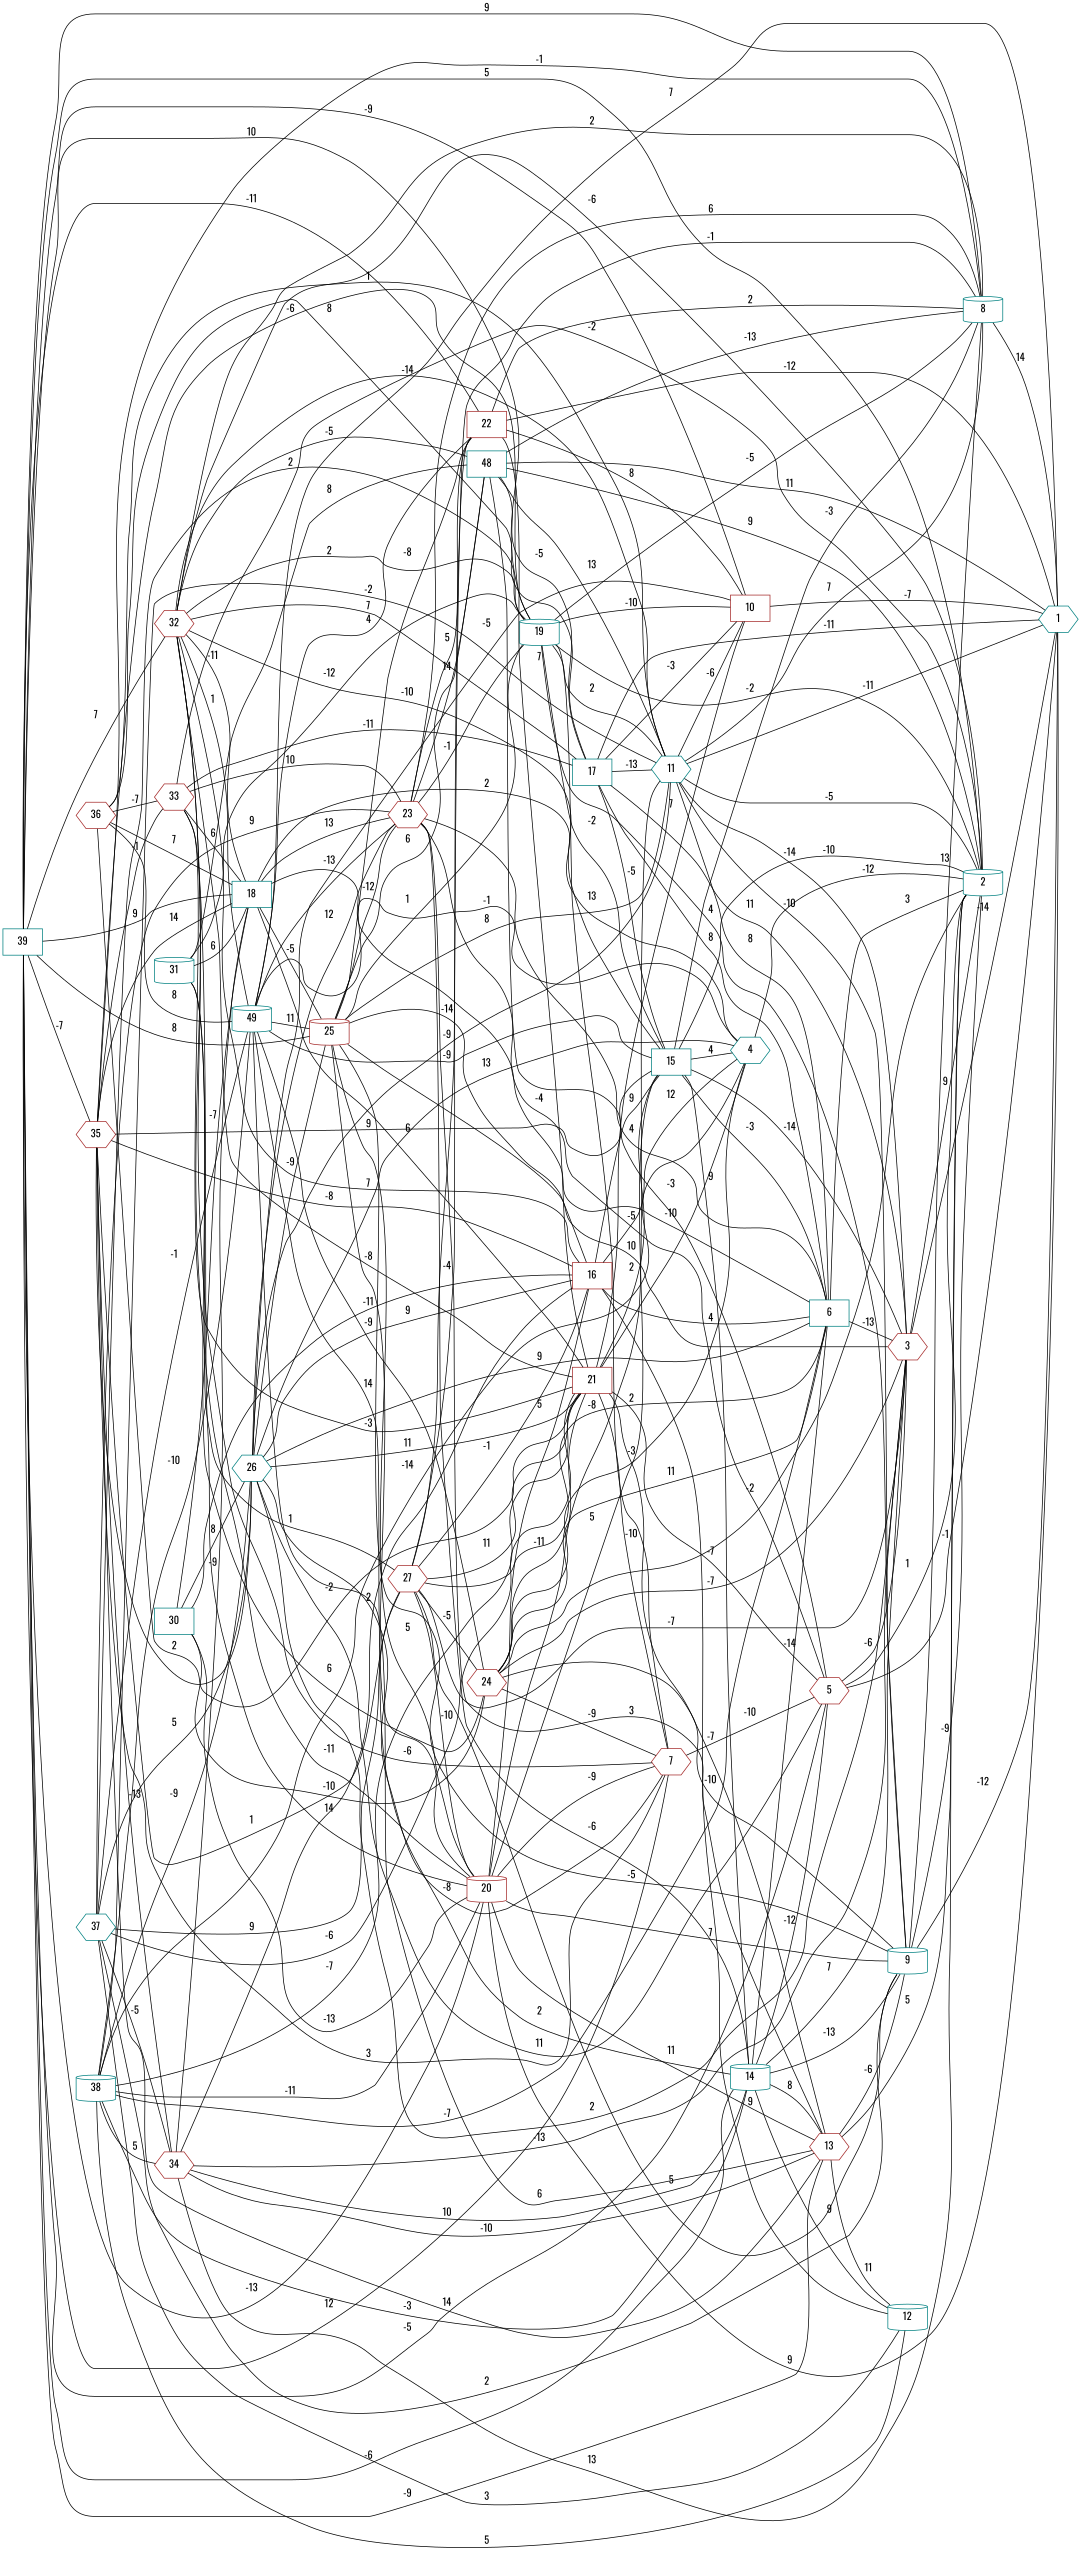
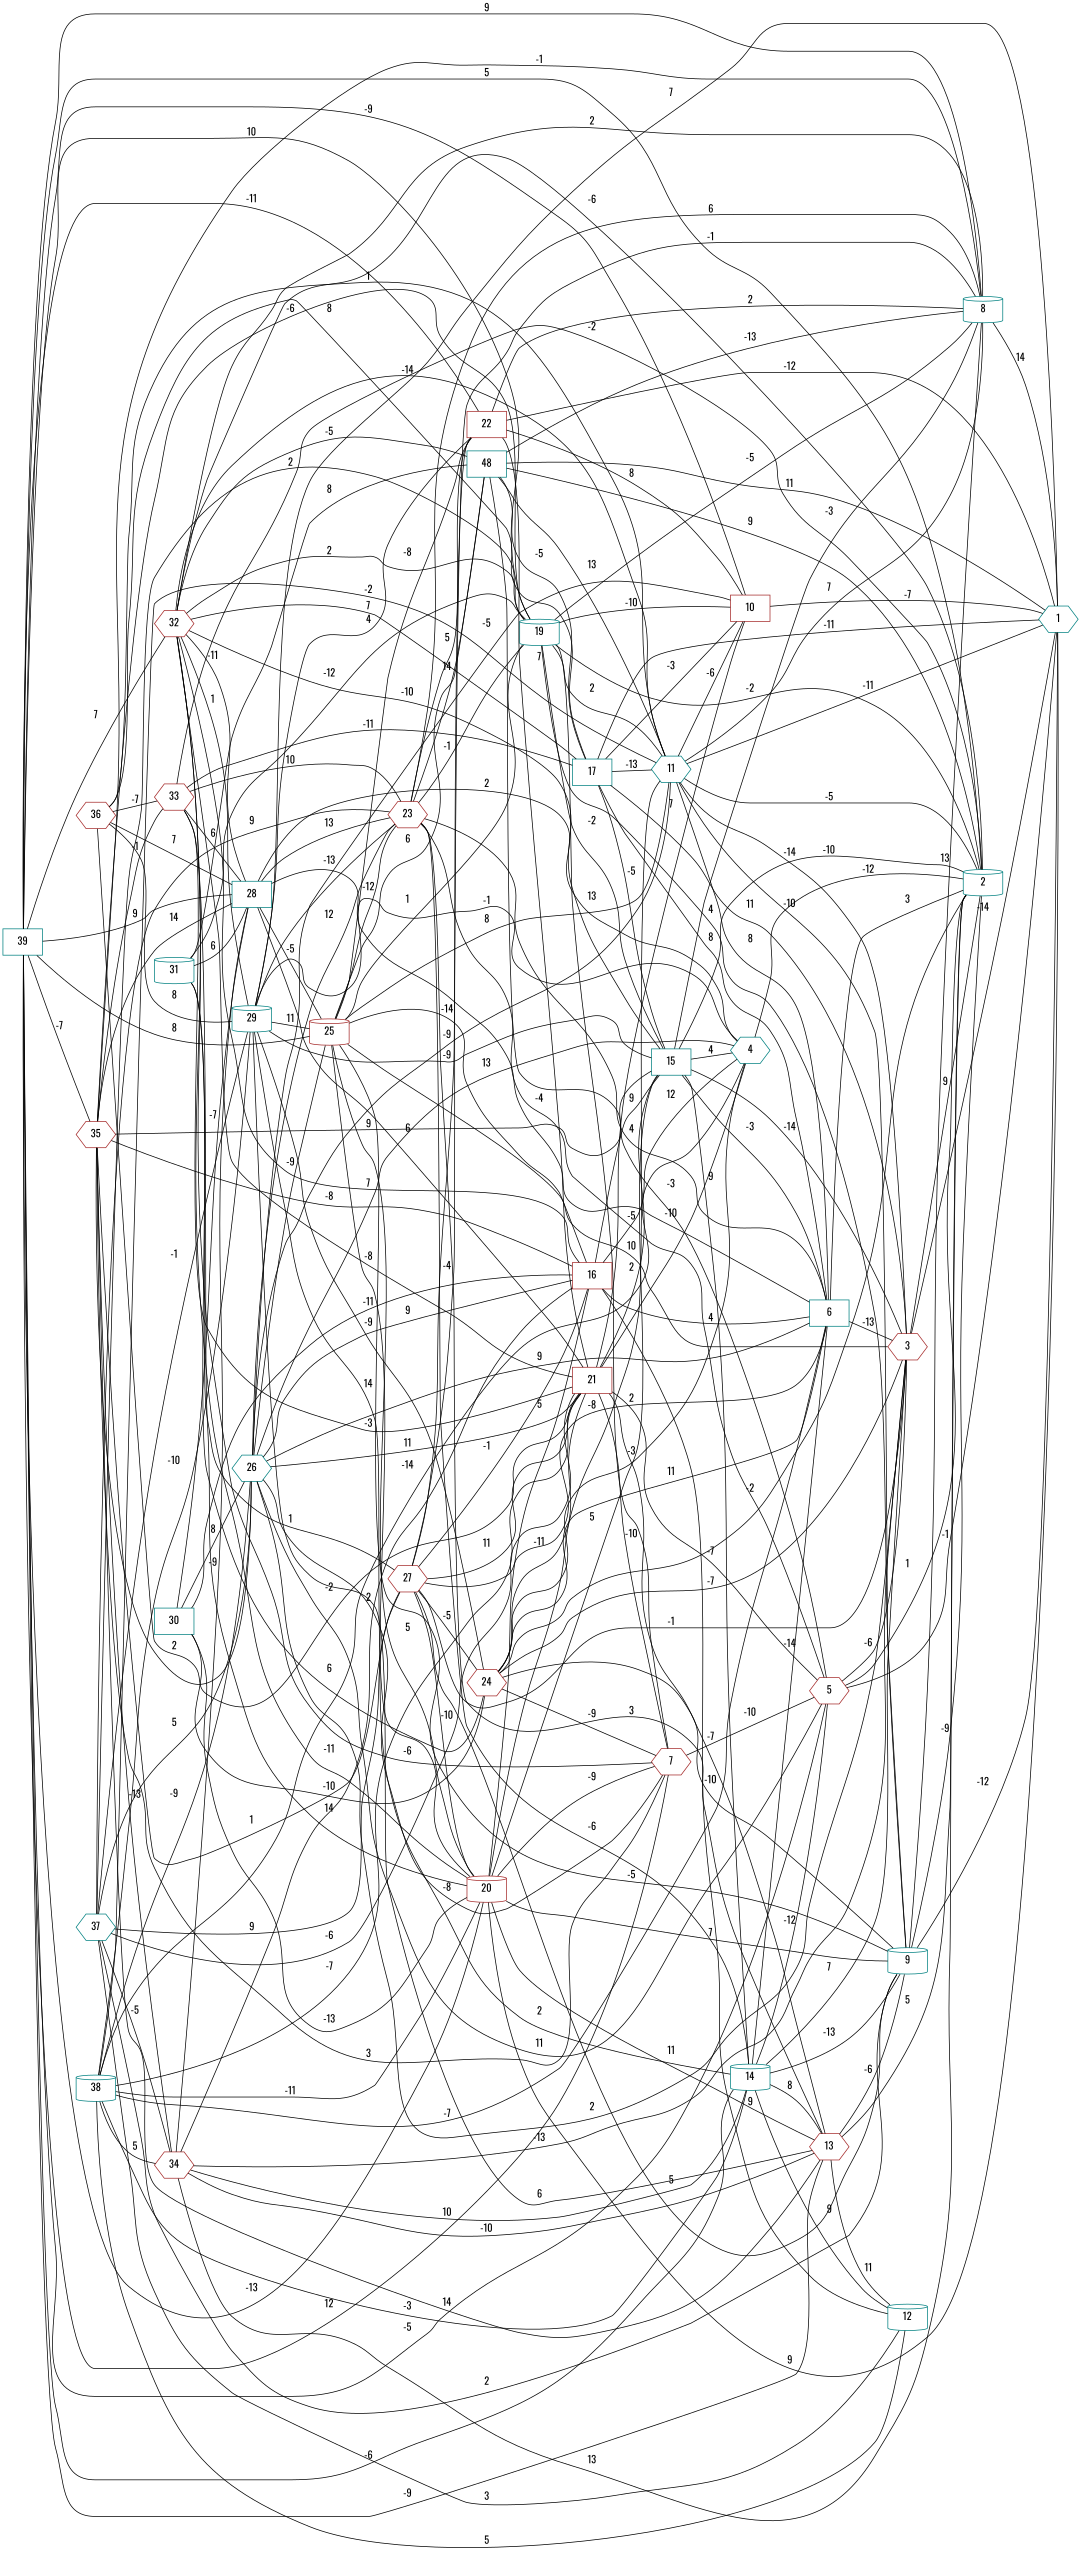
node "18": label "18" -> "28"
node "49": label "49" -> "29"
edge "3" -- "27": label "-7" -> "-1"
